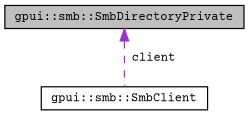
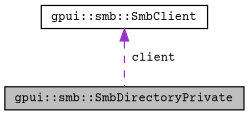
edge "gpui::smb::SmbClient" -> "gpui::smb::SmbDirectoryPrivate": reversed
